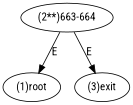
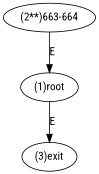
edge "(2**)663-664" -> "(3)exit": now "(1)root" -> "(3)exit"
